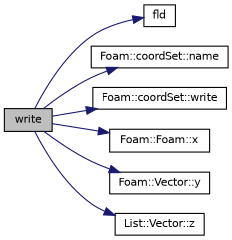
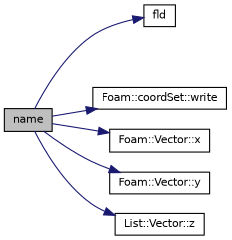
node "Foam::coordSet::name": removed
node "write": label "write" -> "name"
node "Foam::Foam::x": label "Foam::Foam::x" -> "Foam::Vector::x"
